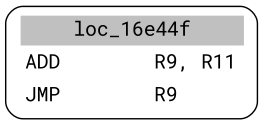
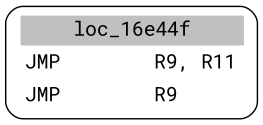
node "loc_16e44f": text "ADD        R9, R11" -> "JMP        R9, R11"
